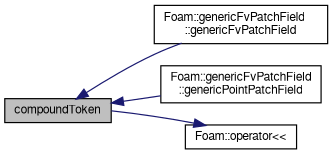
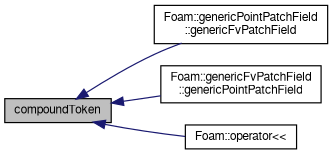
node "Foam::genericFvPatchField ::genericFvPatchField": label "Foam::genericFvPatchField ::genericFvPatchField" -> "Foam::genericPointPatchField ::genericFvPatchField"
edge "compoundToken" -> "Foam::operator<<": reversed
